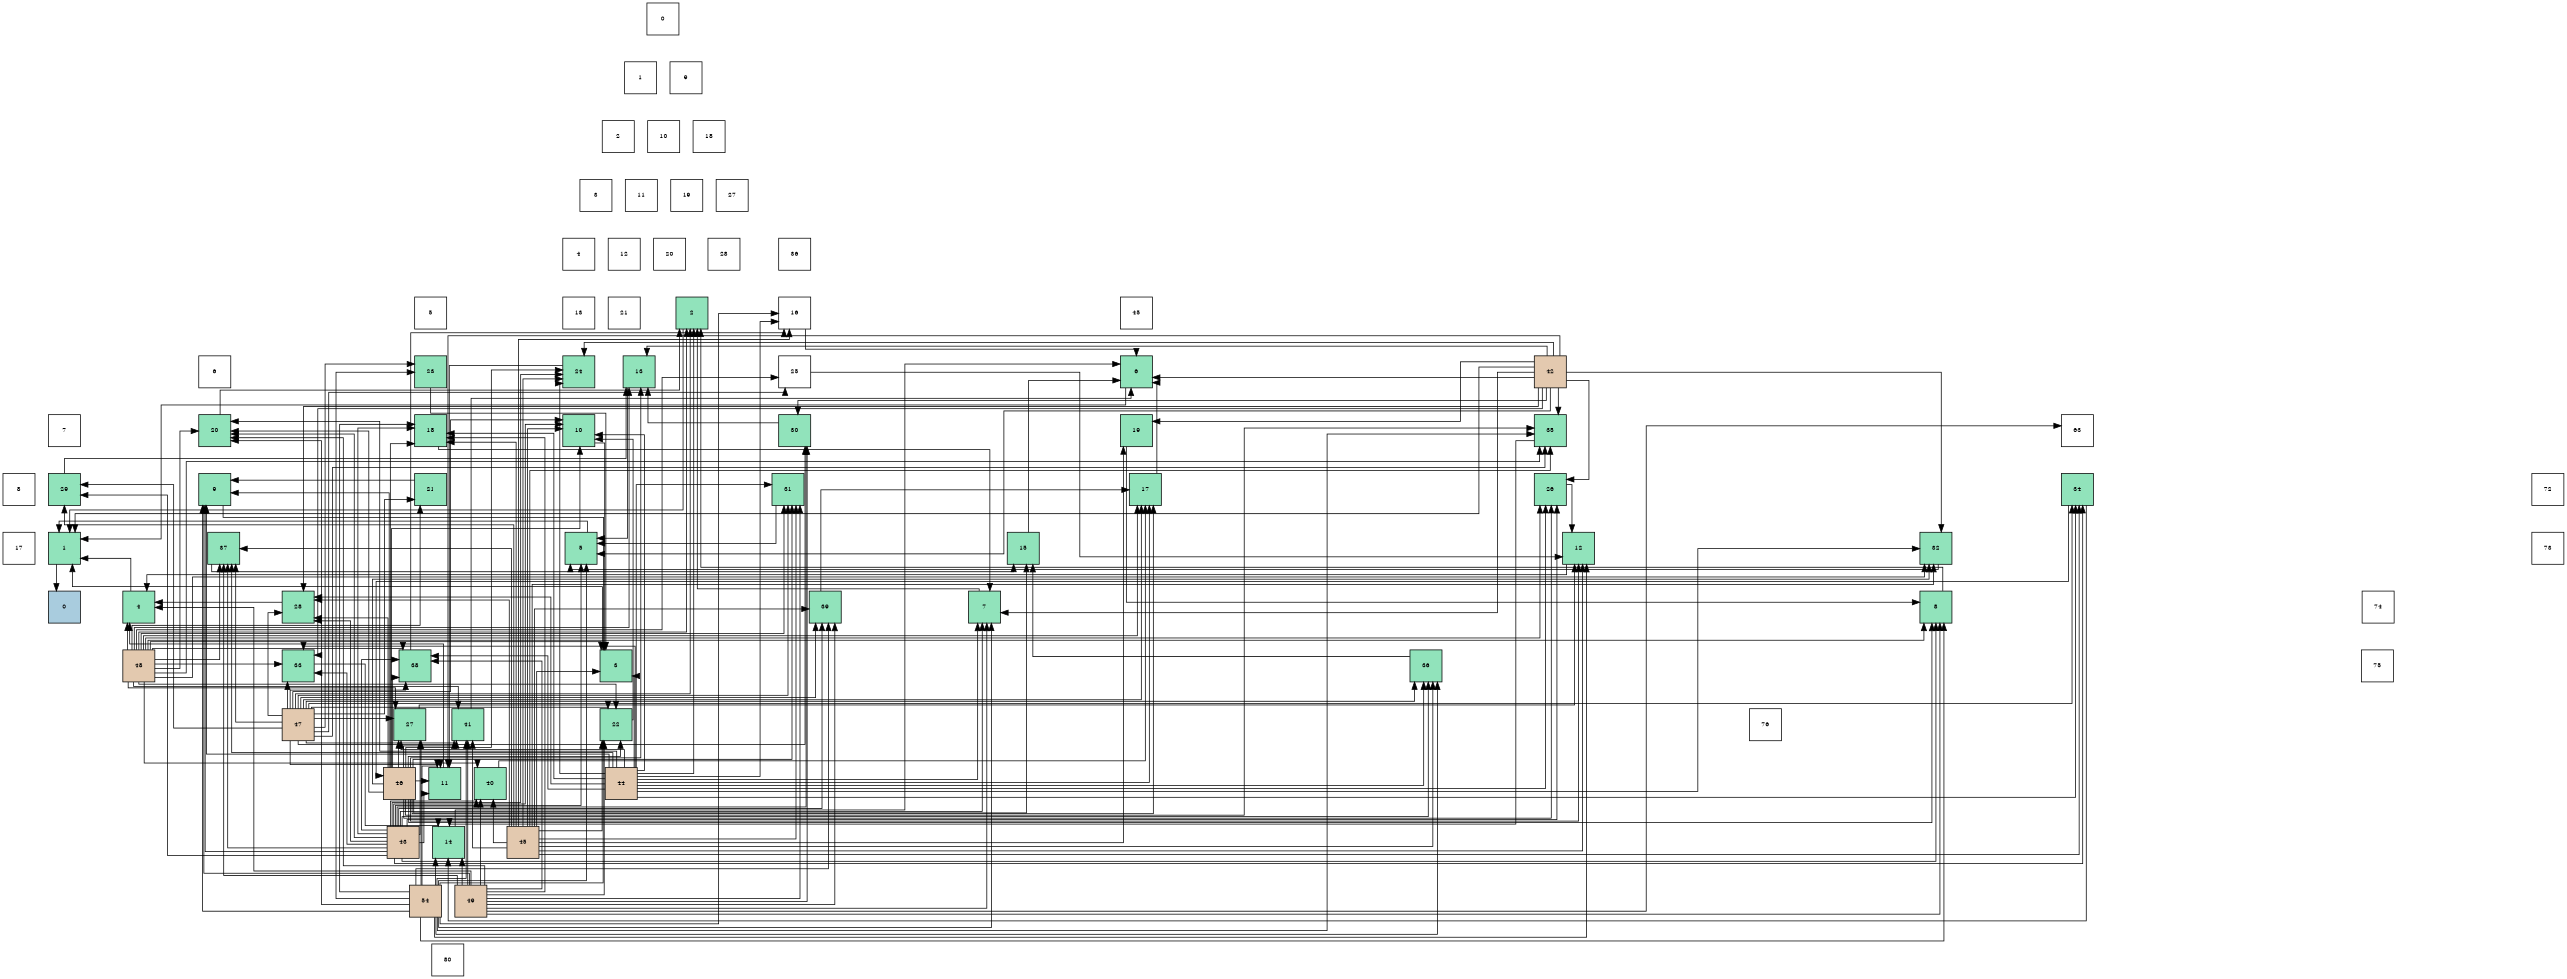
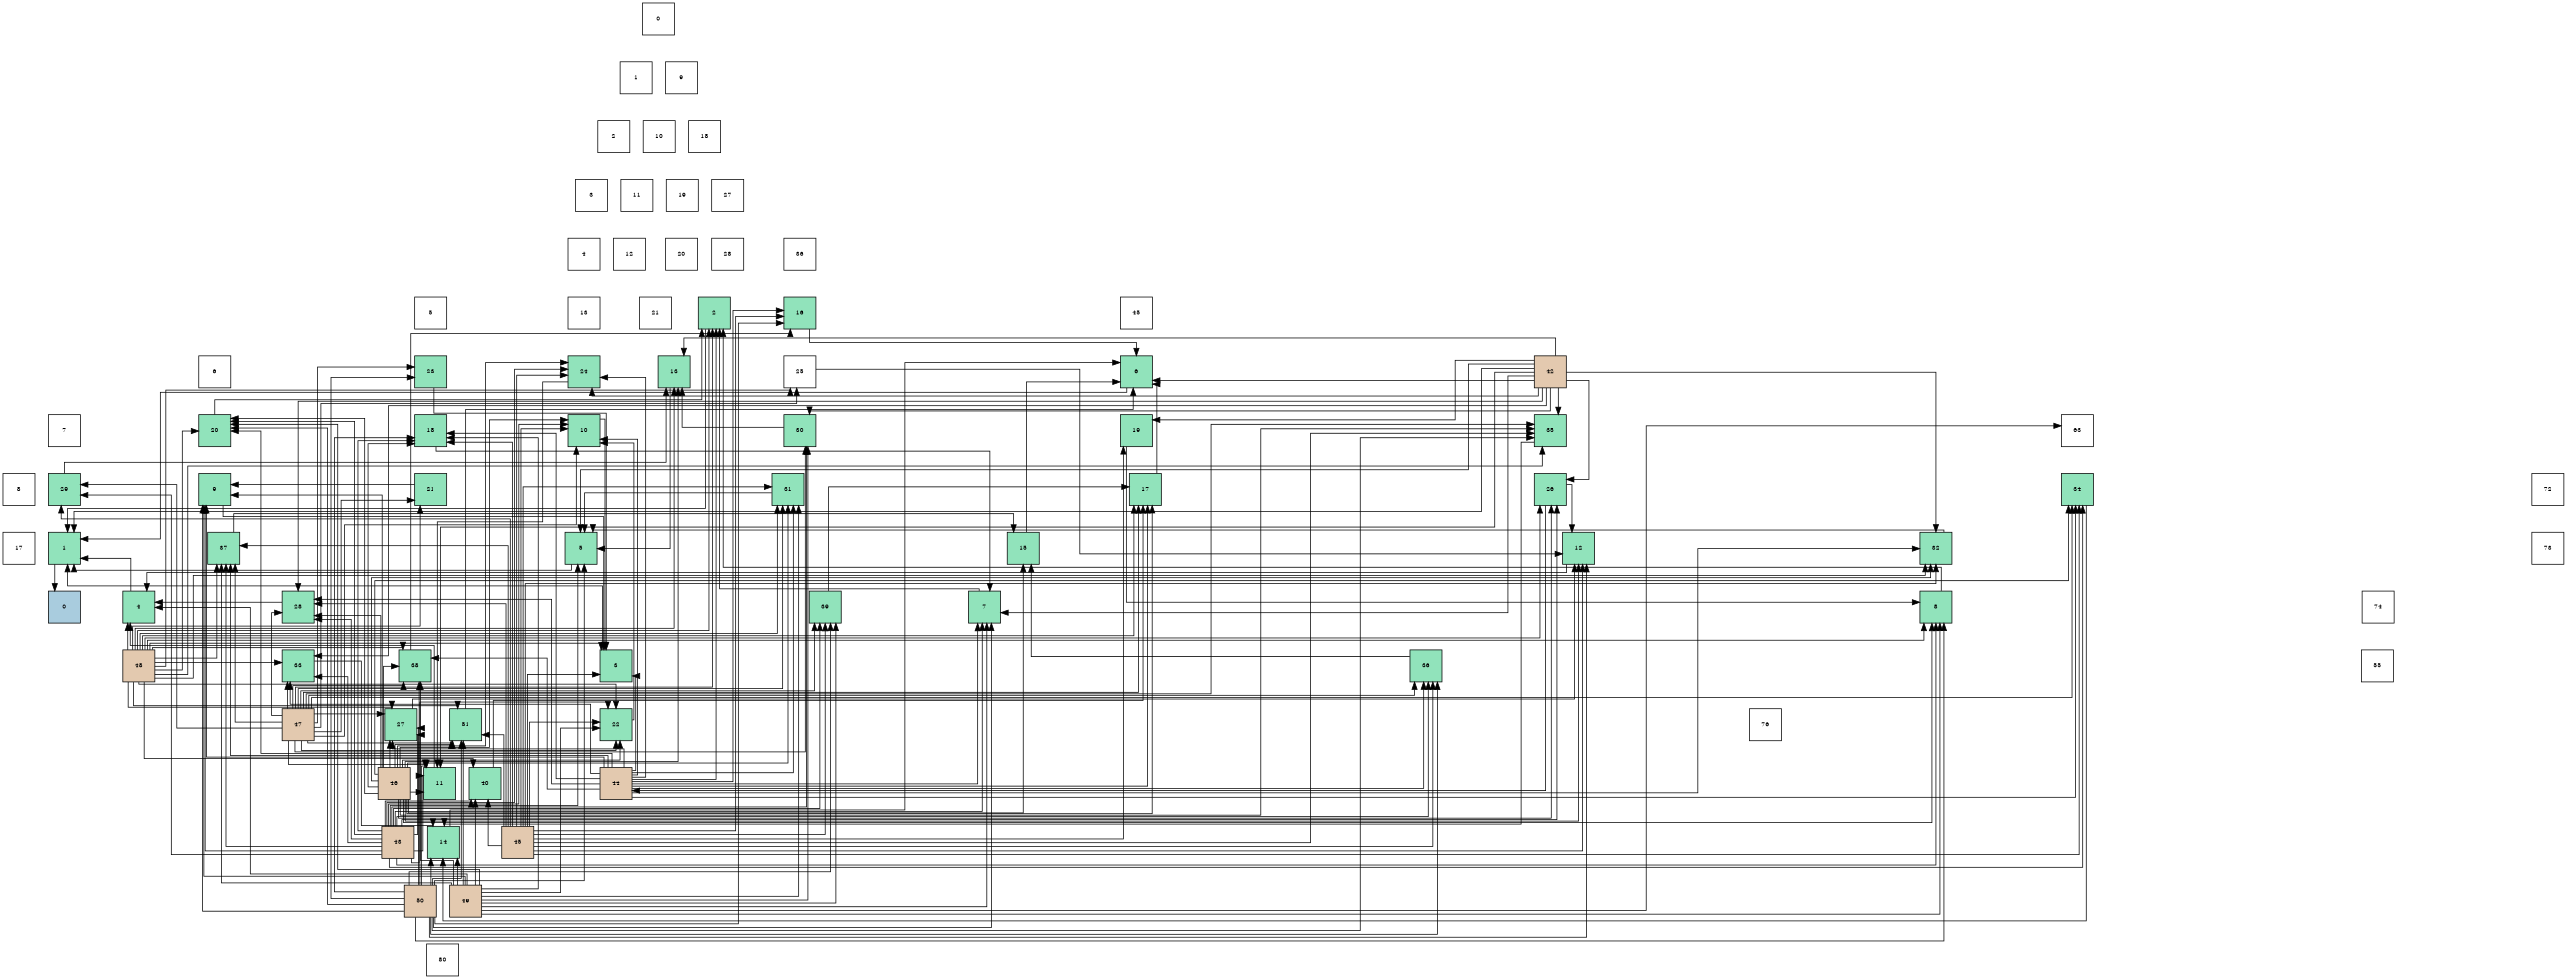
node "16": fillcolor #ffffff -> #91e3bb
edge "34" -> "46": reversed
node "75": label "75" -> "55"
node "41": label "41" -> "51"
edge "44" -> "26": reversed
node "54": label "54" -> "50"
